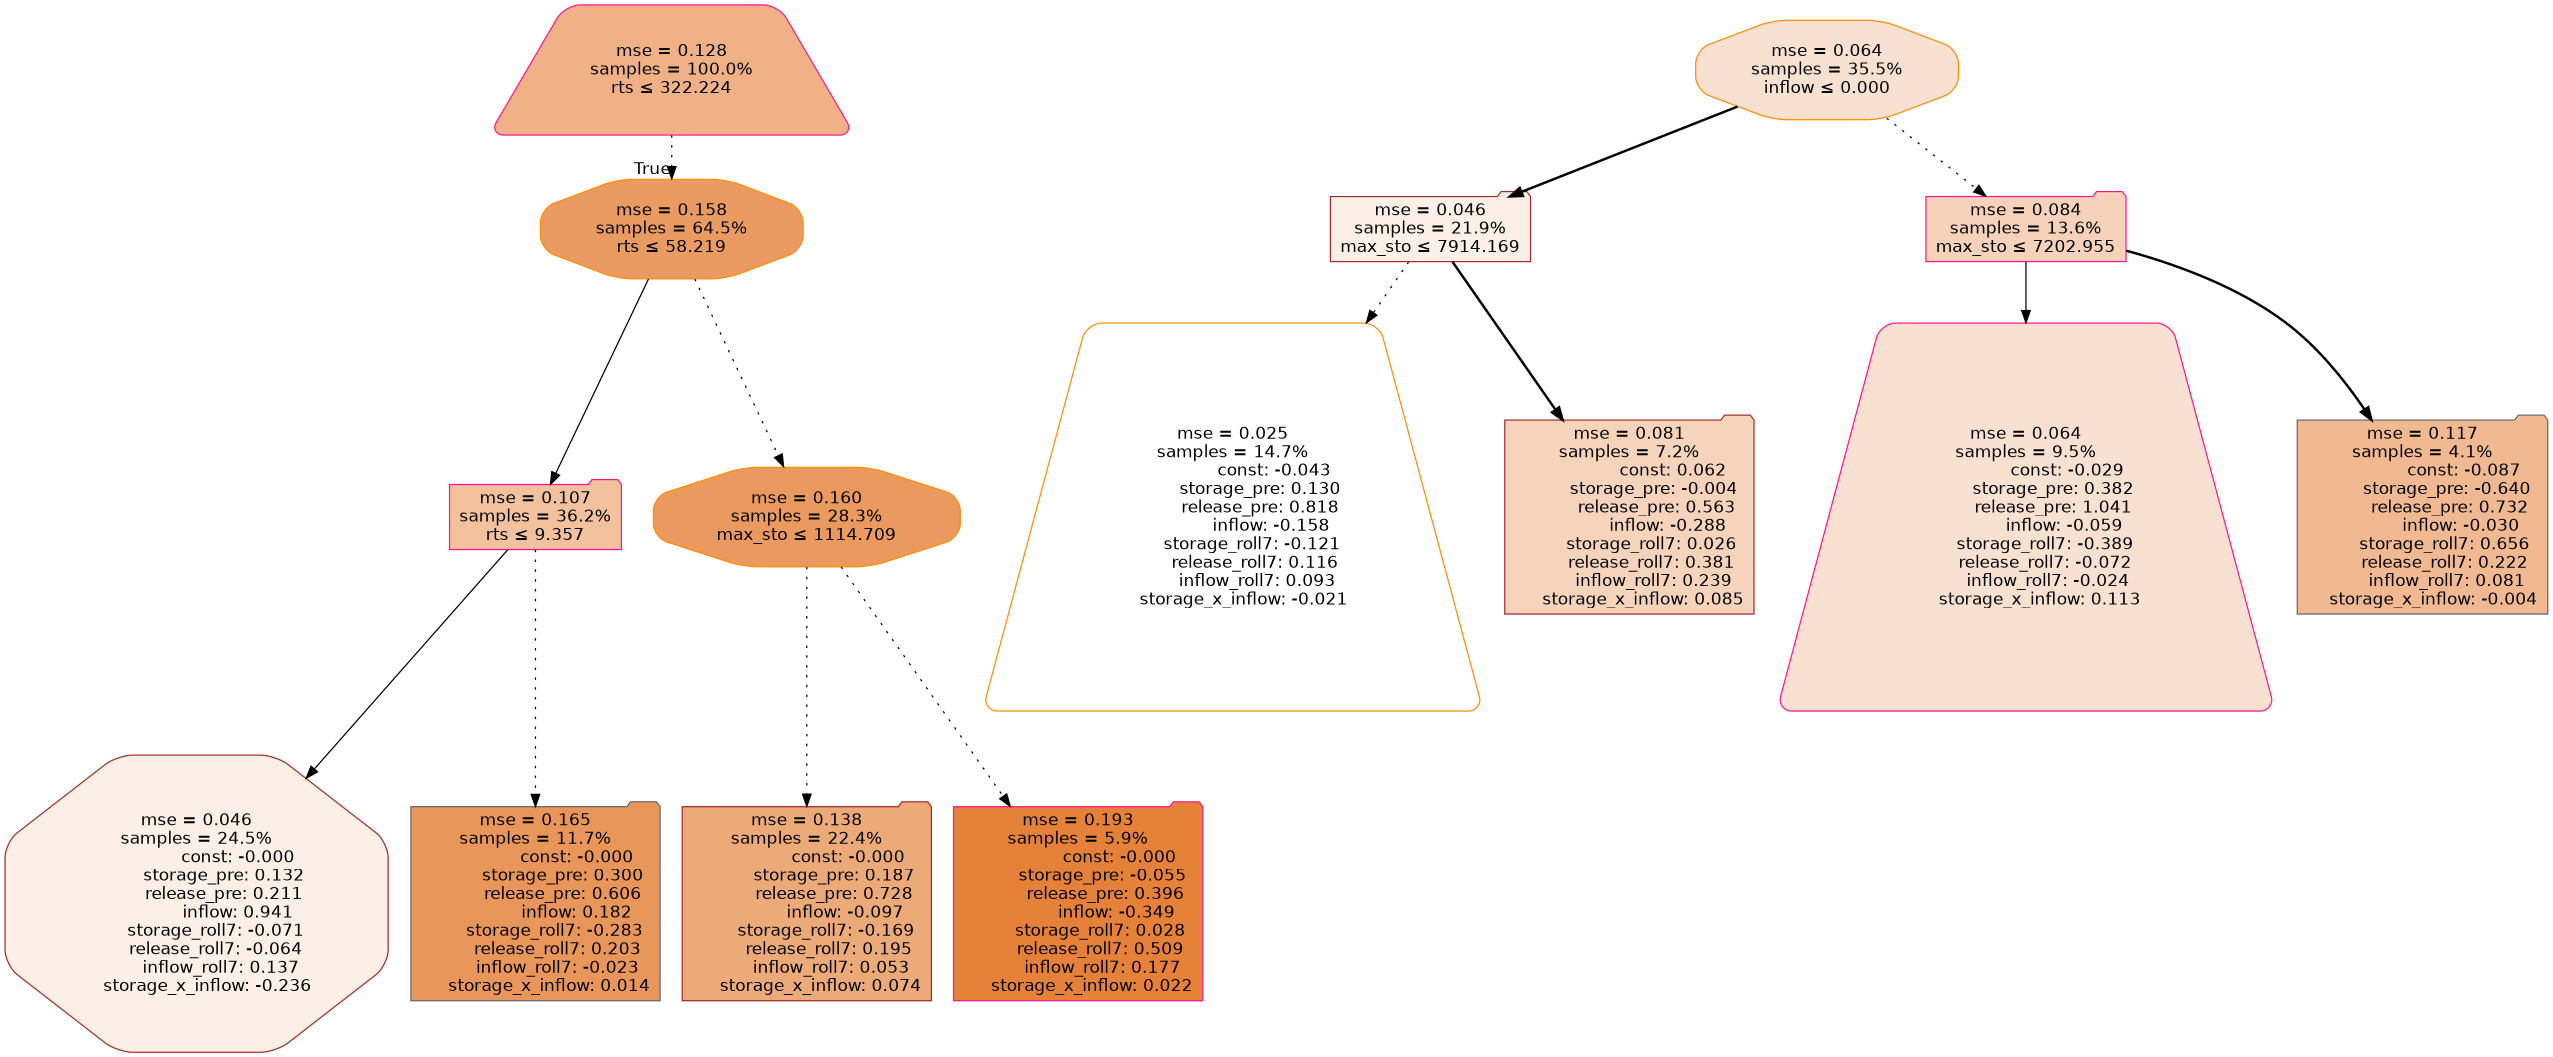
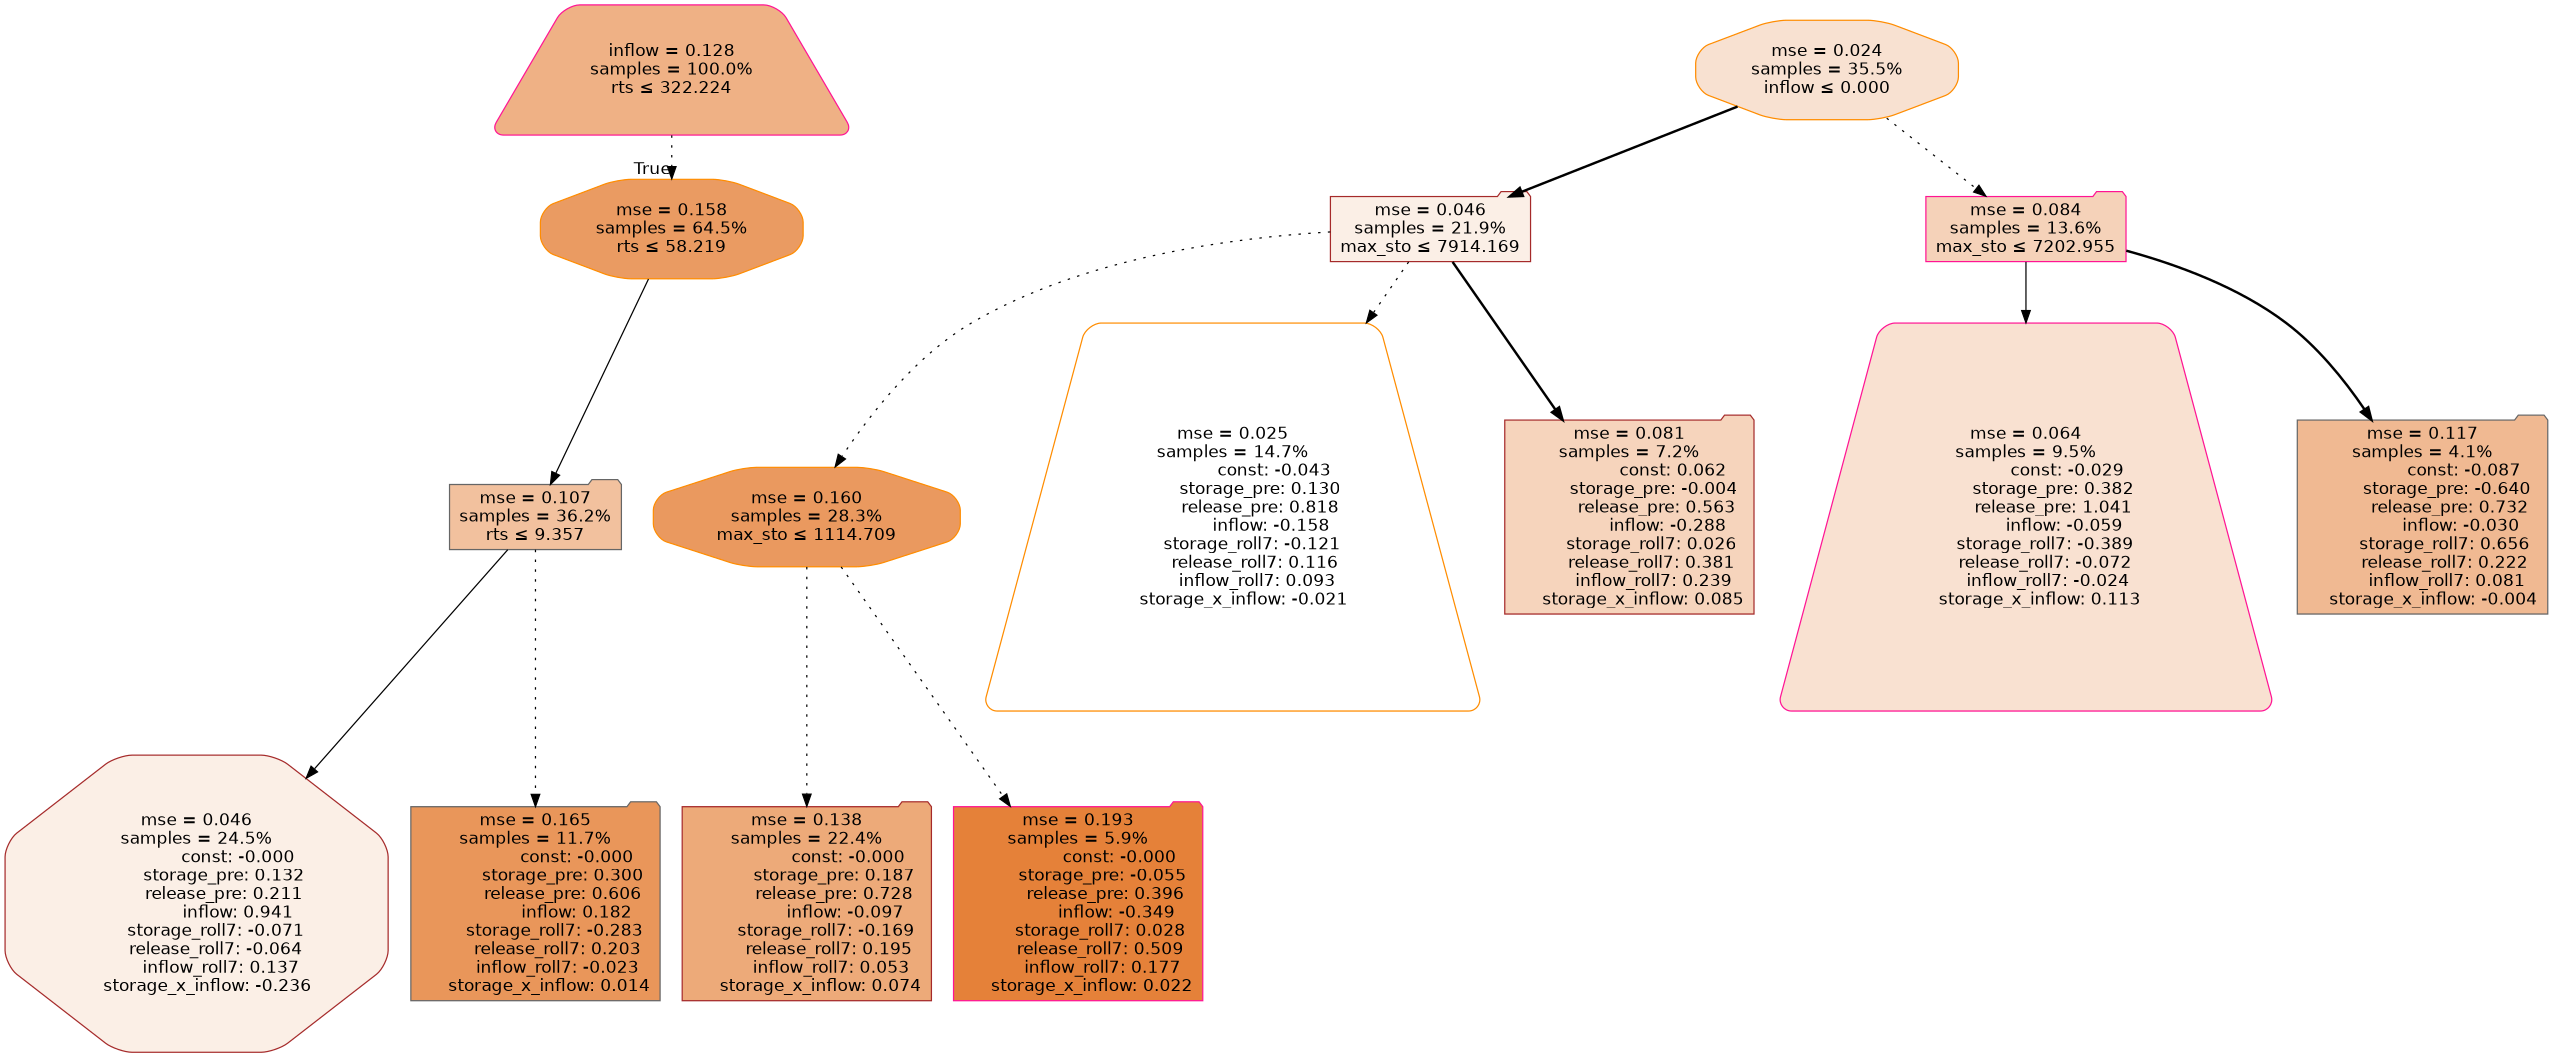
node "mse = 0.128 samples = 100.0% rts ≤ 322.224": label "mse = 0.128 samples = 100.0% rts ≤ 322.224" -> "inflow = 0.128 samples = 100.0% rts ≤ 322.224"
node "mse = 0.064 samples = 35.5% inflow ≤ 0.000": label "mse = 0.064 samples = 35.5% inflow ≤ 0.000" -> "mse = 0.024 samples = 35.5% inflow ≤ 0.000"
edge "mse = 0.158 samples = 64.5% rts ≤ 58.219" -> "mse = 0.160 samples = 28.3% max_sto ≤ 1114.709": now "mse = 0.046 samples = 21.9% max_sto ≤ 7914.169" -> "mse = 0.160 samples = 28.3% max_sto ≤ 1114.709"
node "mse = 0.107 samples = 36.2% rts ≤ 9.357": color deeppink -> gray40
